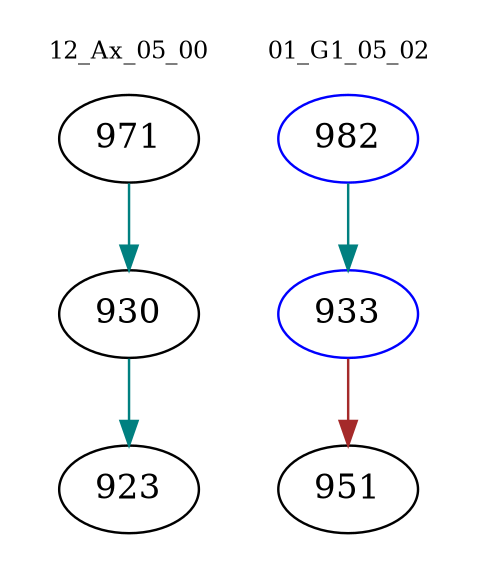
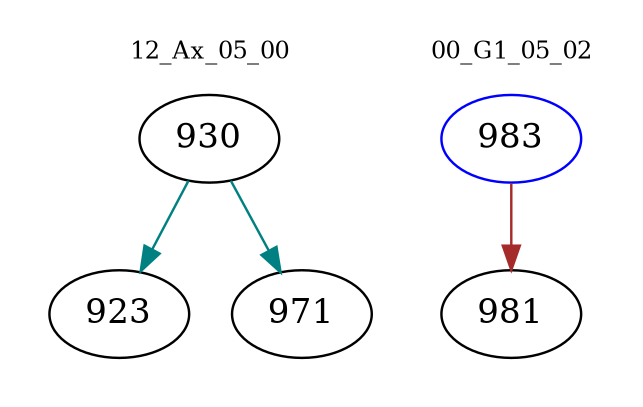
cluster "01_G1_05_02": label "01_G1_05_02" -> "00_G1_05_02"
node "982": removed
edge "971" -> "930": reversed
node "933": label "933" -> "983"
node "951": label "951" -> "981"
